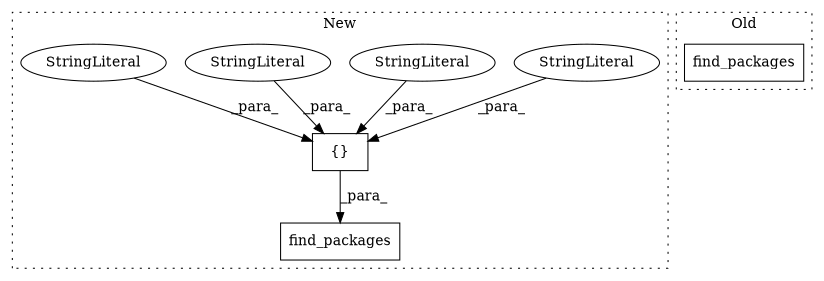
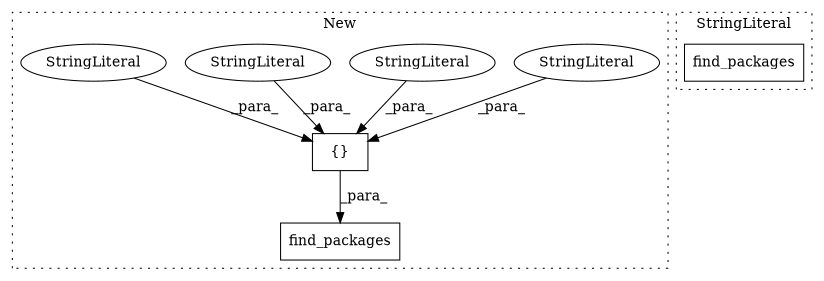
cluster "Old": label "Old" -> "StringLiteral"
